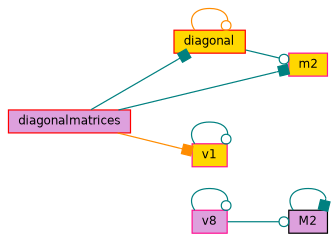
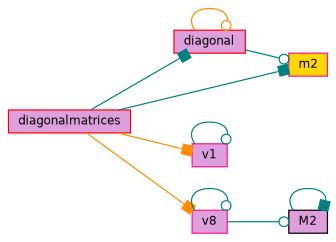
node "diagonal": fillcolor gold -> plum
node "v1": fillcolor gold -> plum
edge "diagonalmatrices" -> "v8": added
